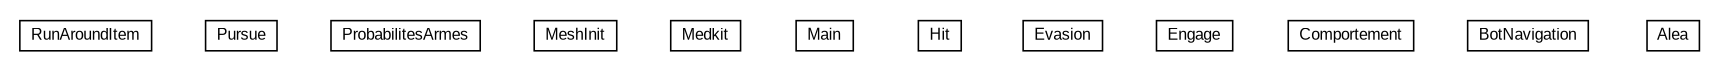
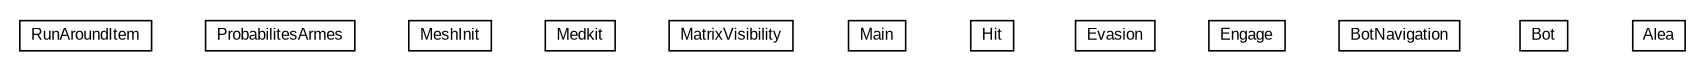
node "Pursue": removed
node "MatrixVisibility": added
node "Comportement": removed
node "Bot": added
